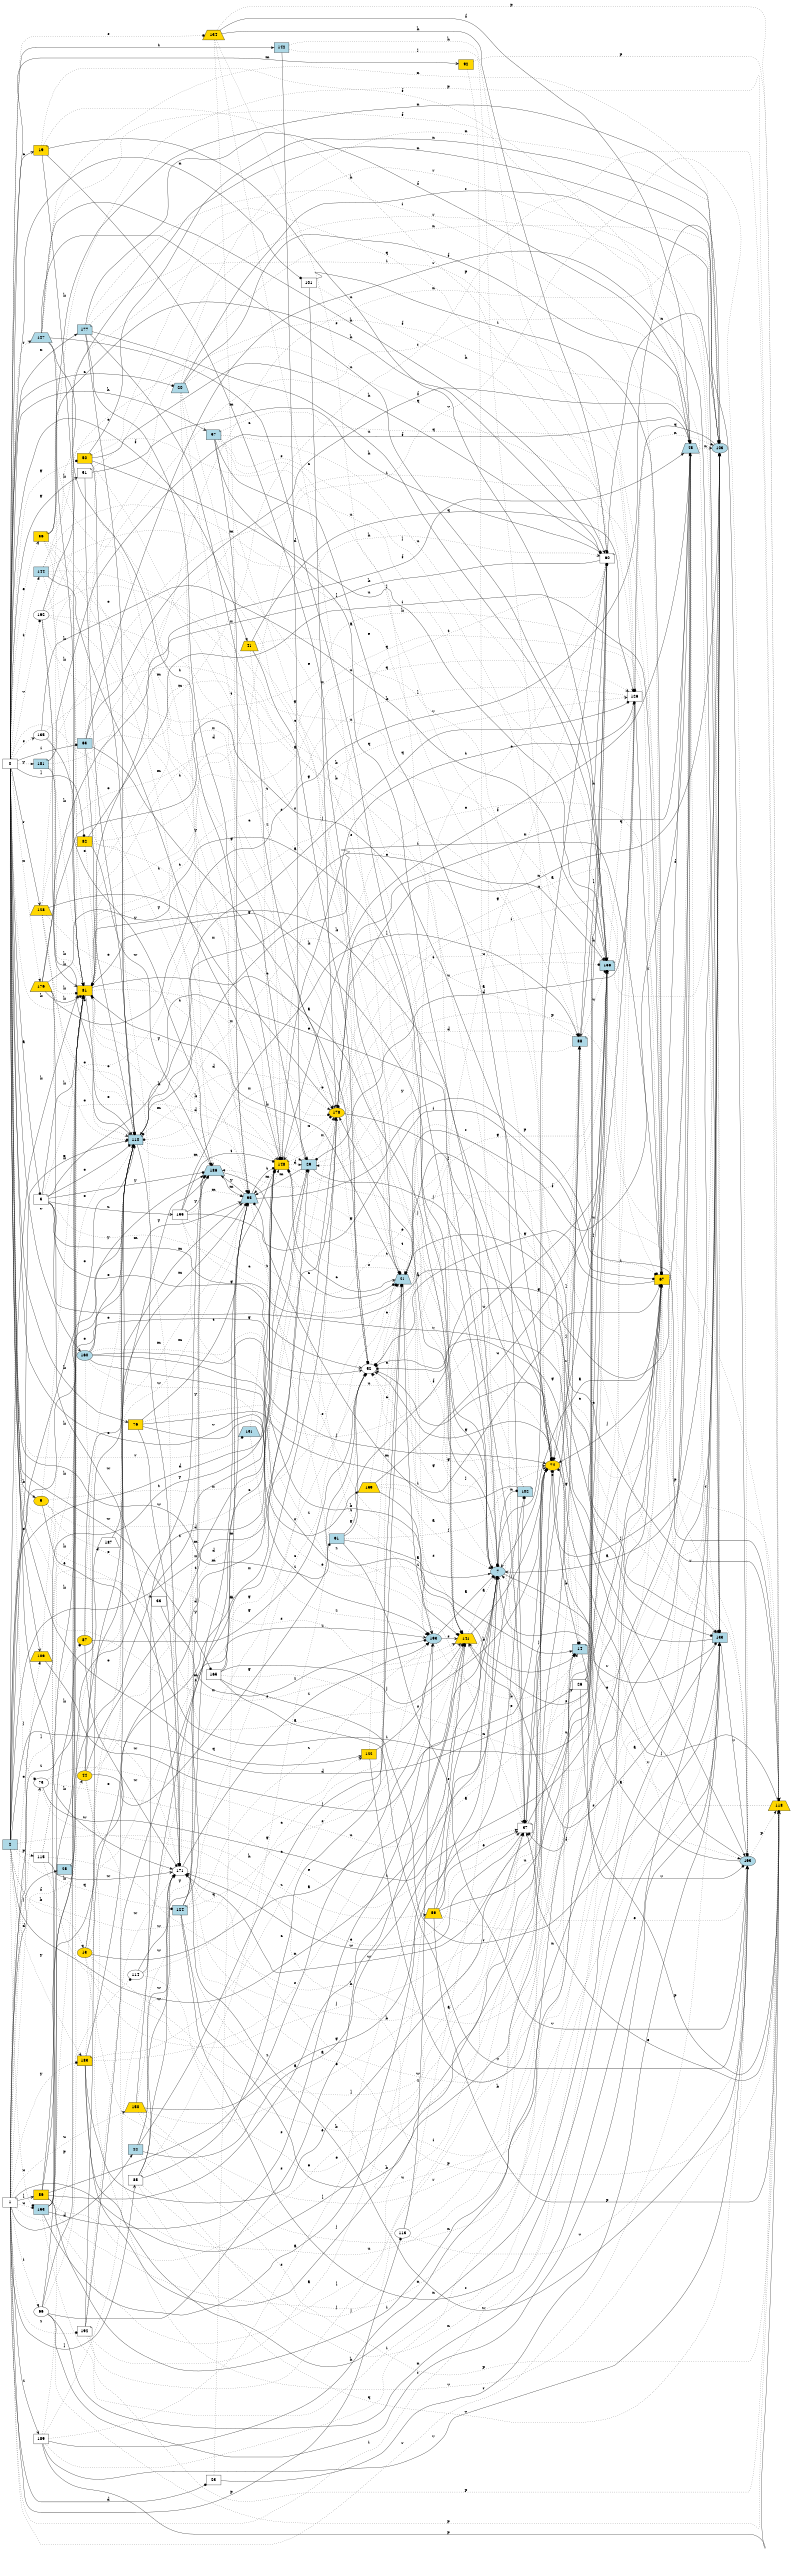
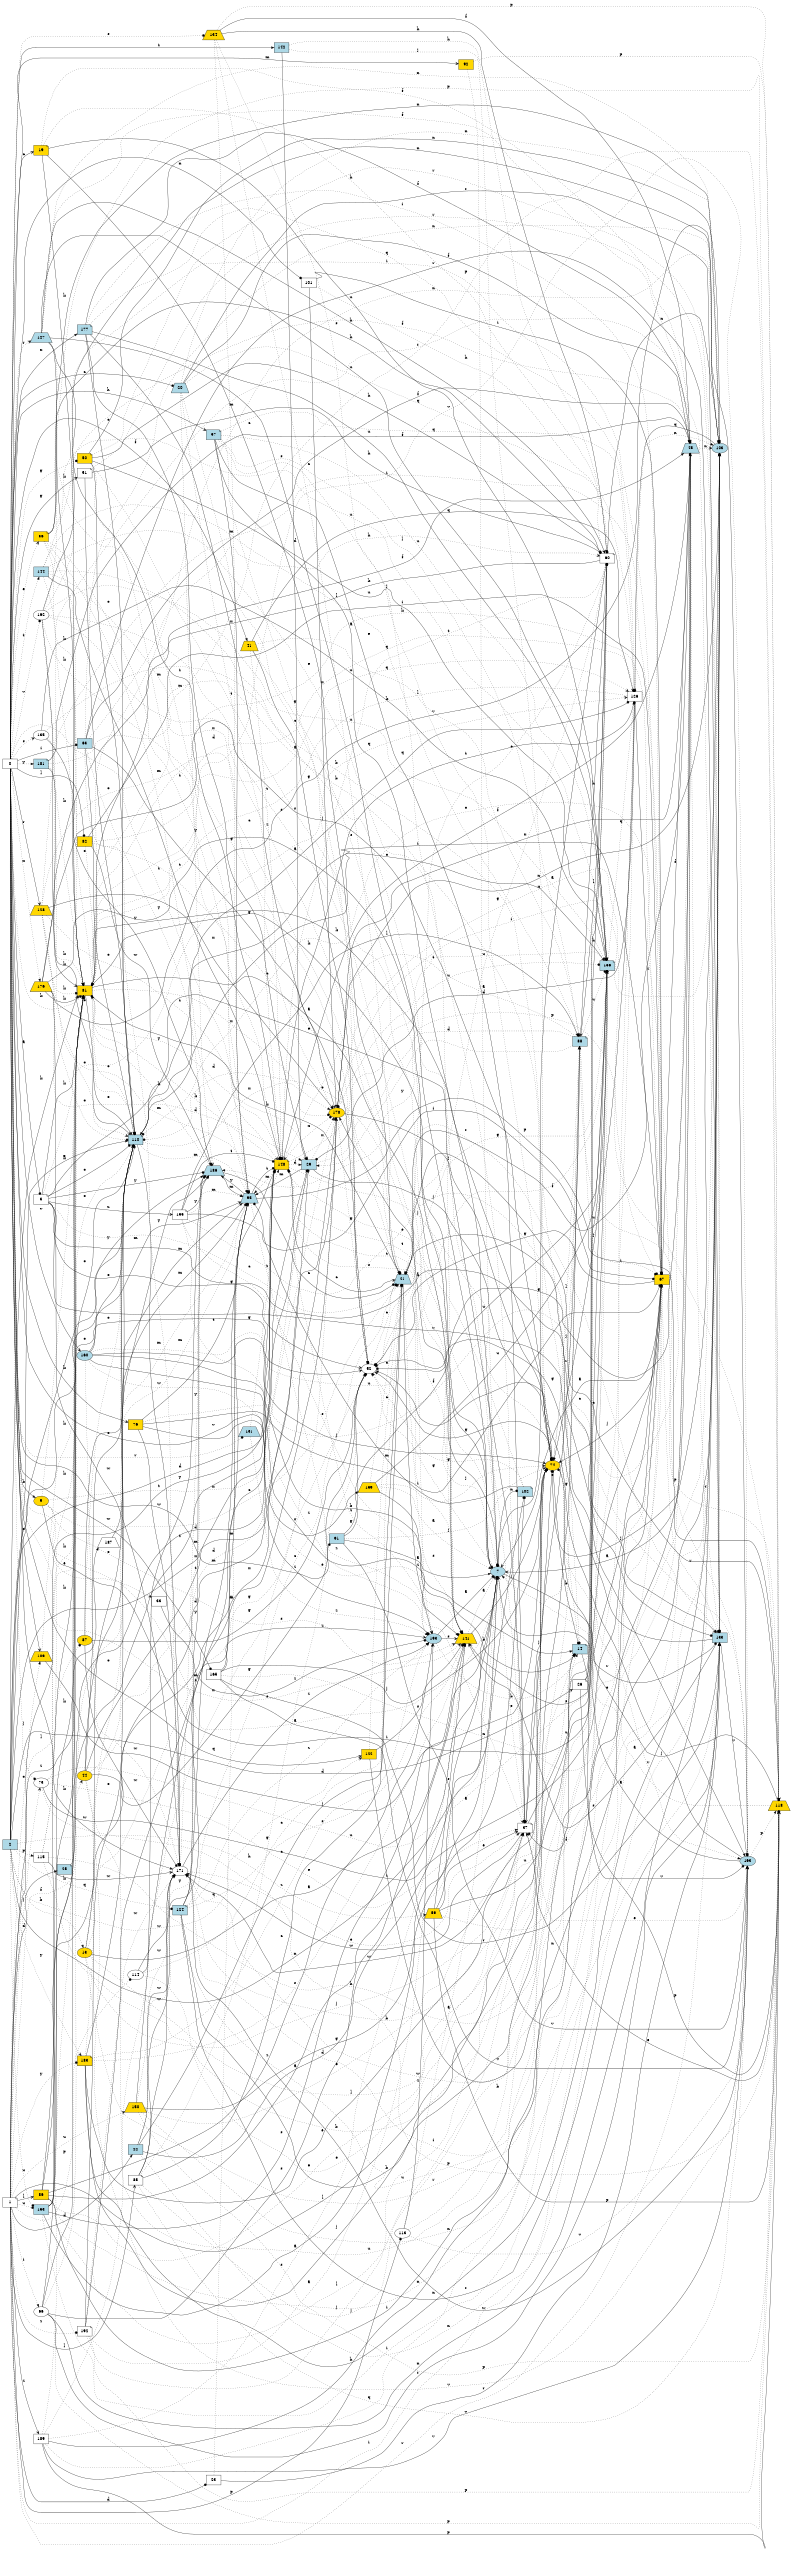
edge "22" -> "7": label "a" -> "d"
